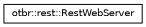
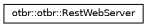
node "otbr::rest::RestWebServer": label "otbr::rest::RestWebServer" -> "otbr::otbr::RestWebServer"
